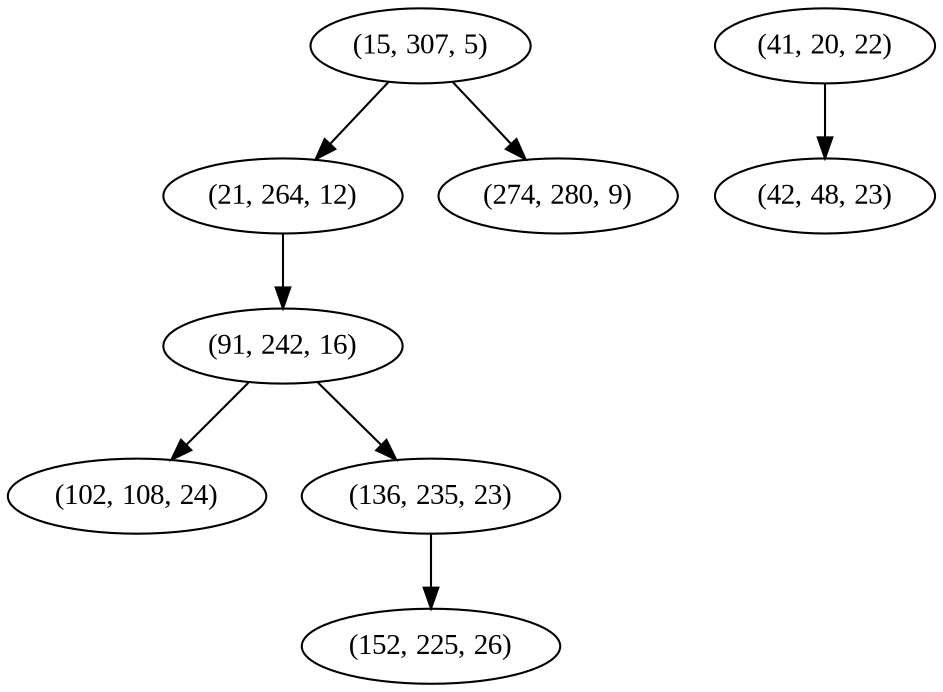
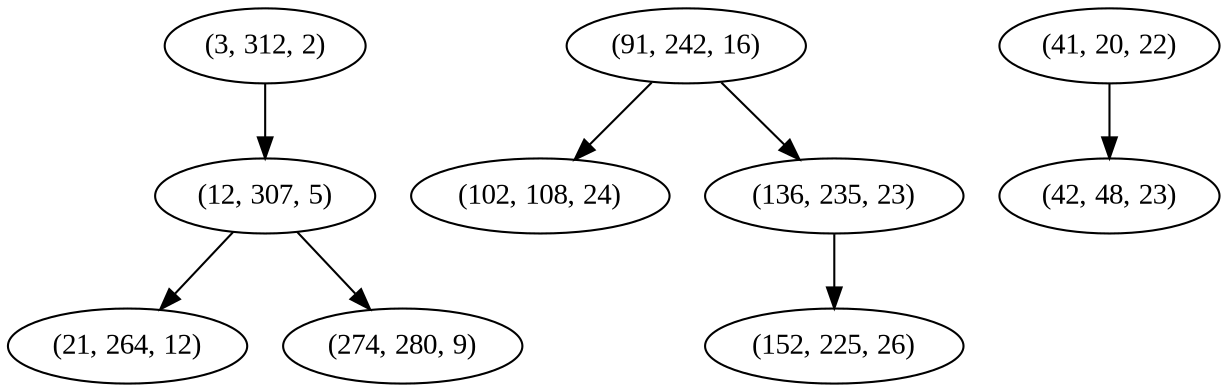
node "(3, 312, 2)": added
node "(15, 307, 5)": label "(15, 307, 5)" -> "(12, 307, 5)"
edge "(21, 264, 12)" -> "(91, 242, 16)": removed
